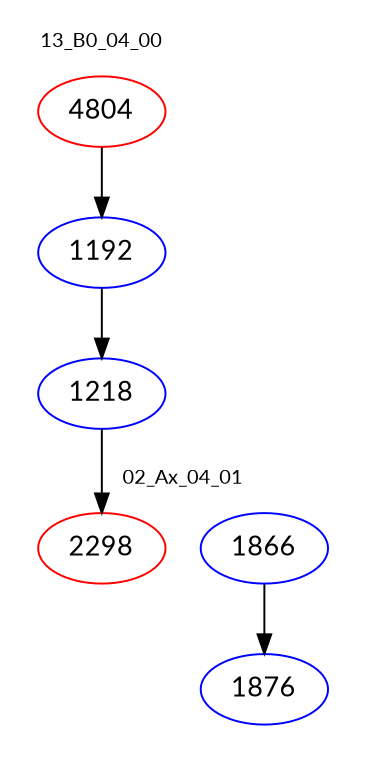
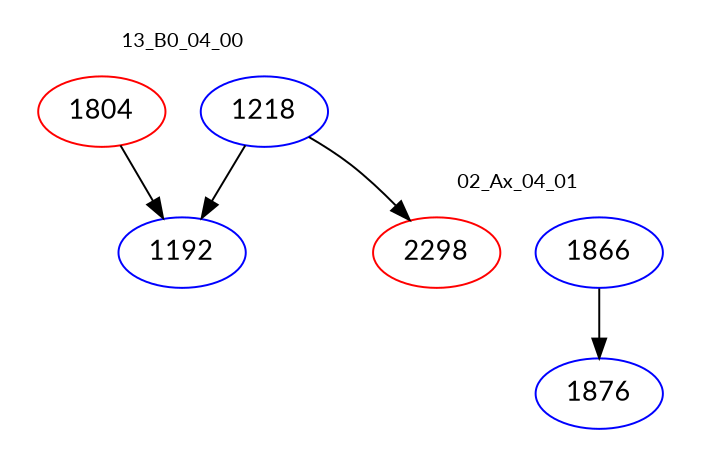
node "4804": label "4804" -> "1804"
edge "1192" -> "1218": reversed
